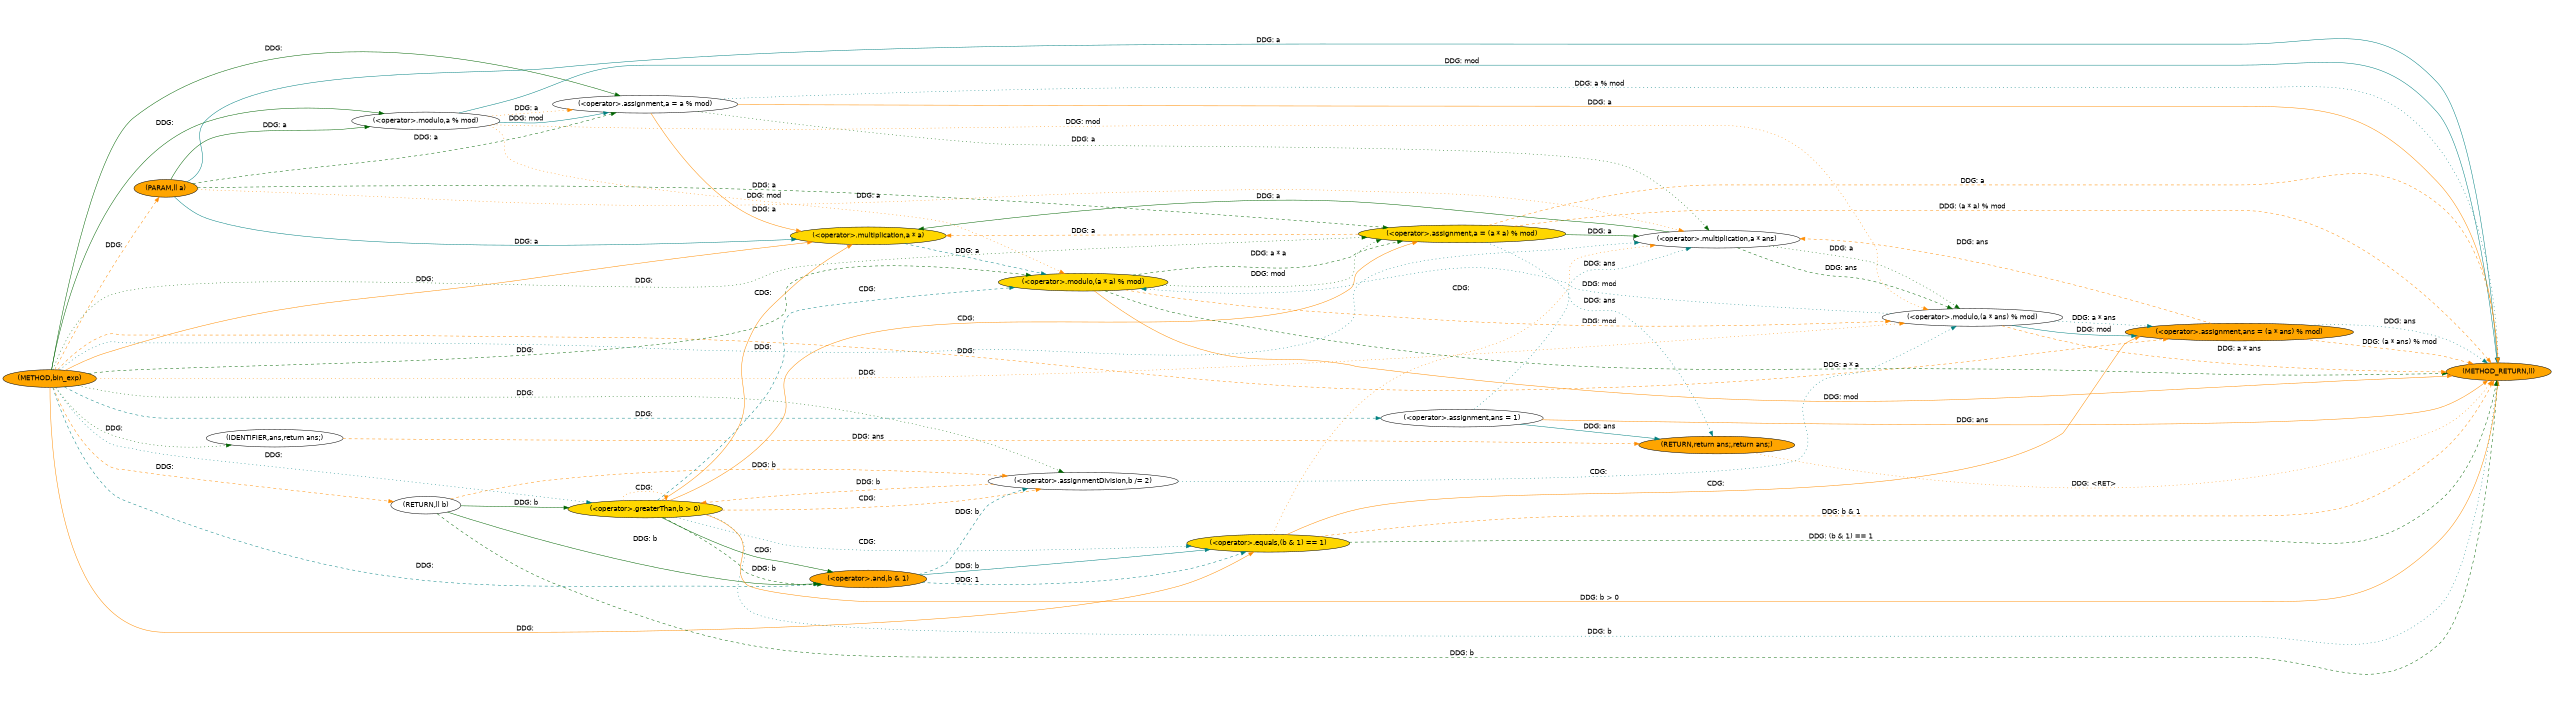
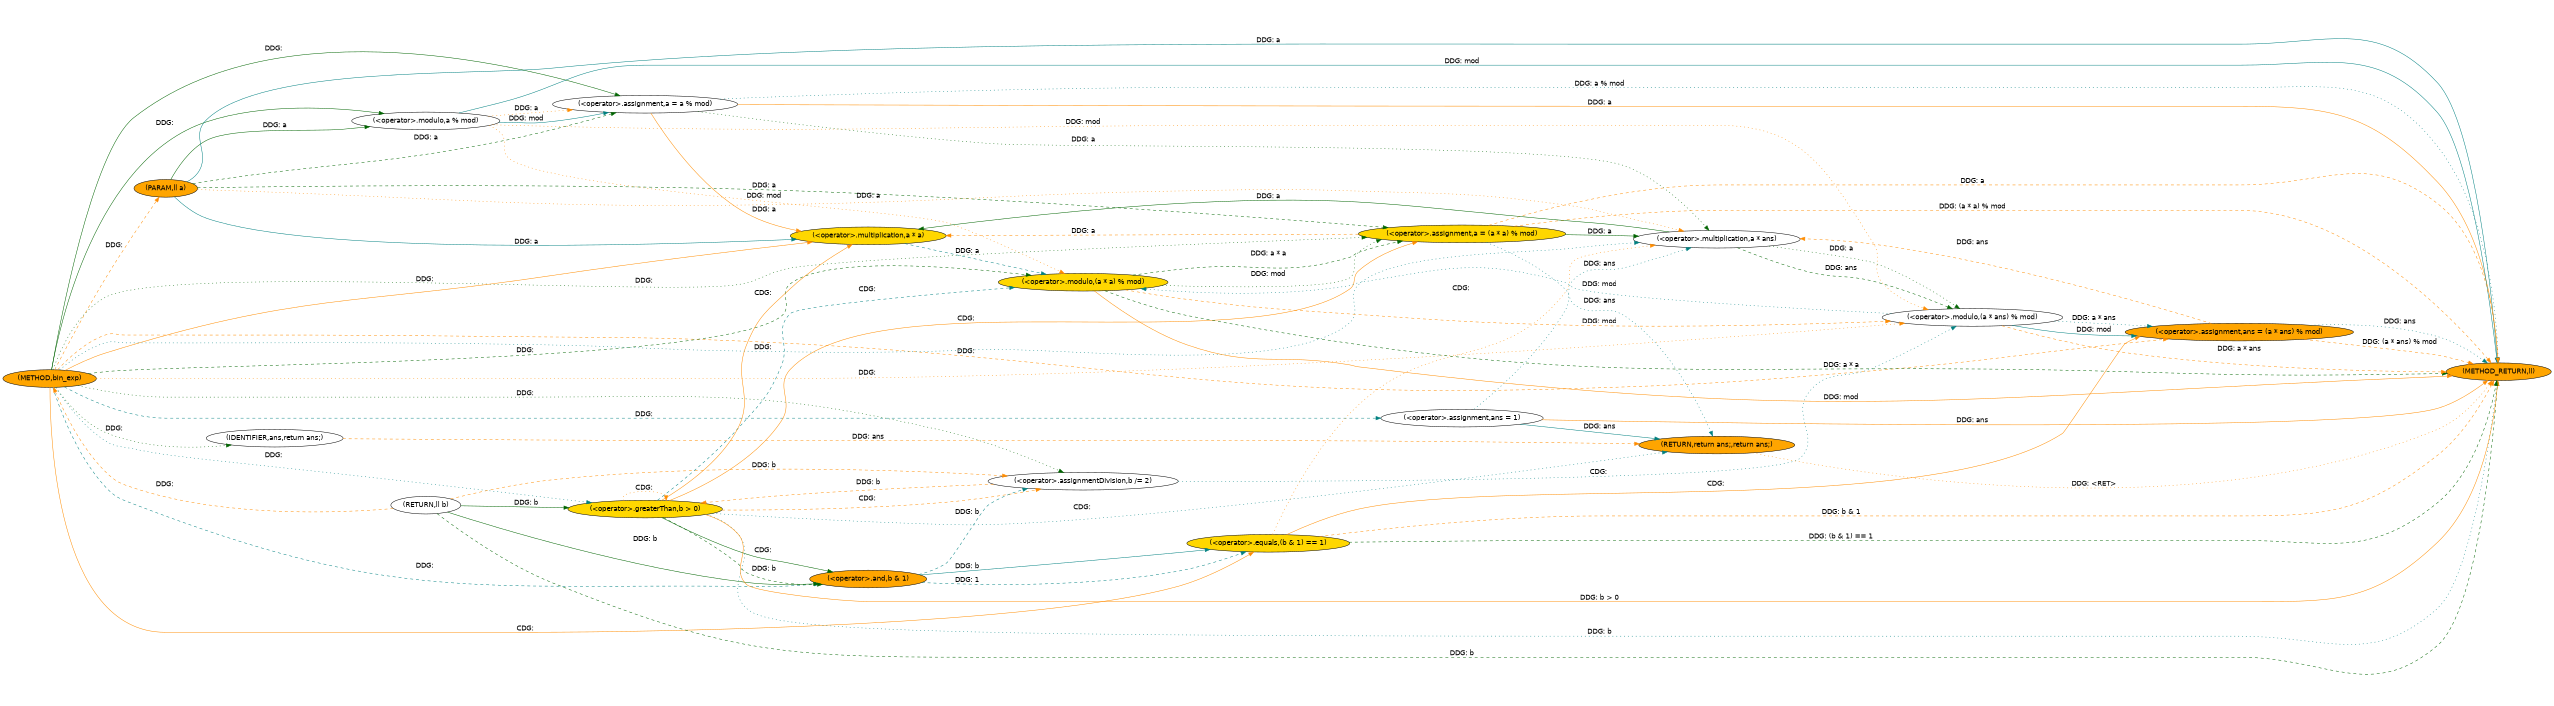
edge "(METHOD,bin_exp)" -> "(RETURN,ll b)": reversed
edge "(<operator>.greaterThan,b > 0)" -> "(<operator>.equals,(b & 1) == 1)": now "(<operator>.greaterThan,b > 0)" -> "(RETURN,return ans;,return ans;)"
edge "(METHOD,bin_exp)" -> "(<operator>.equals,(b & 1) == 1)": label "DDG: " -> "CDG: "
